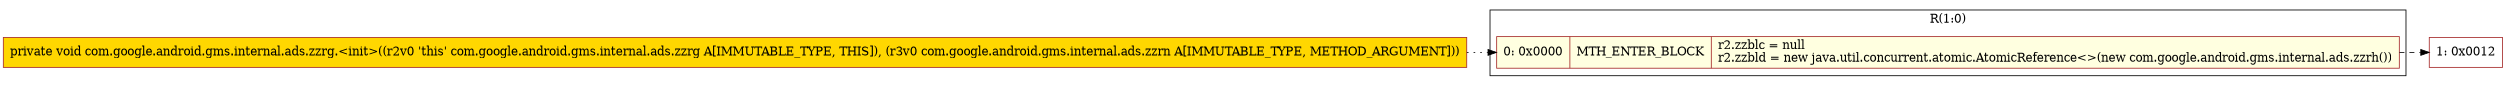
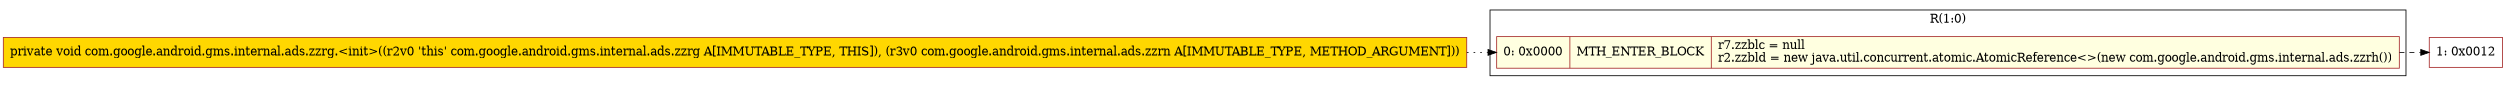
node "0: 0x0000": text "r2.zzblc = null" -> "r7.zzblc = null"
